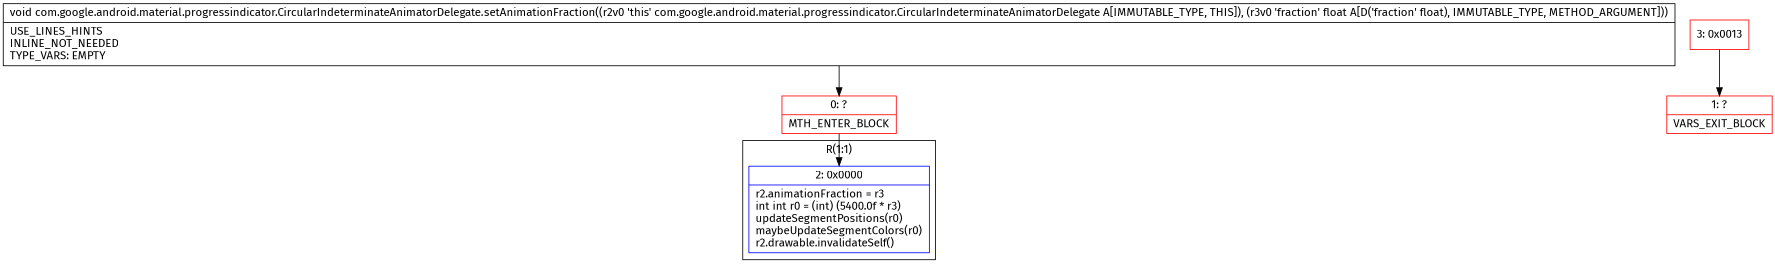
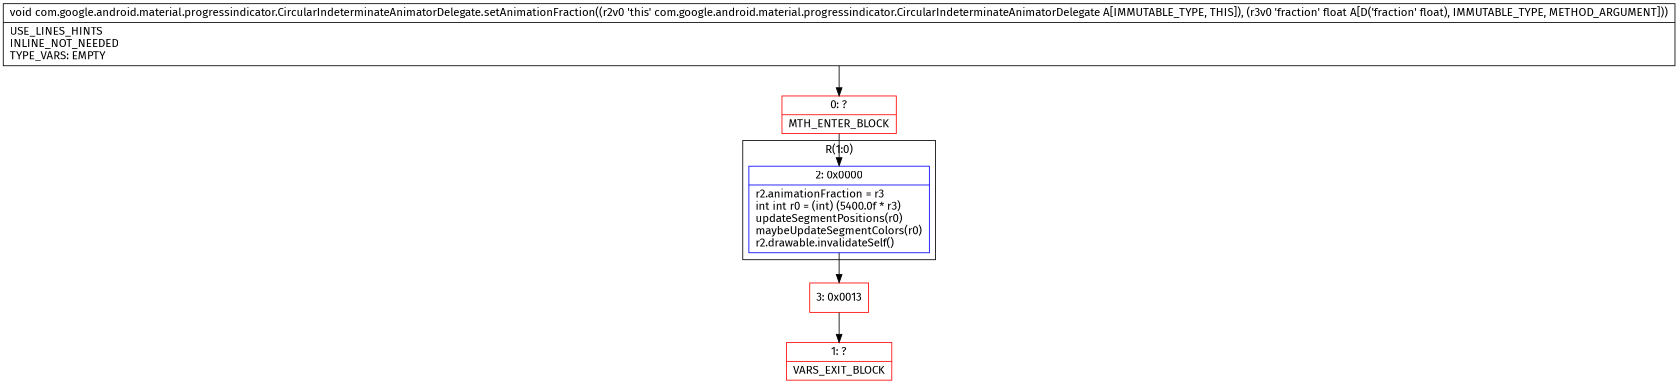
cluster "R(1:1)": label "R(1:1)" -> "R(1:0)"
edge "2: 0x0000" -> "3: 0x0013": added
